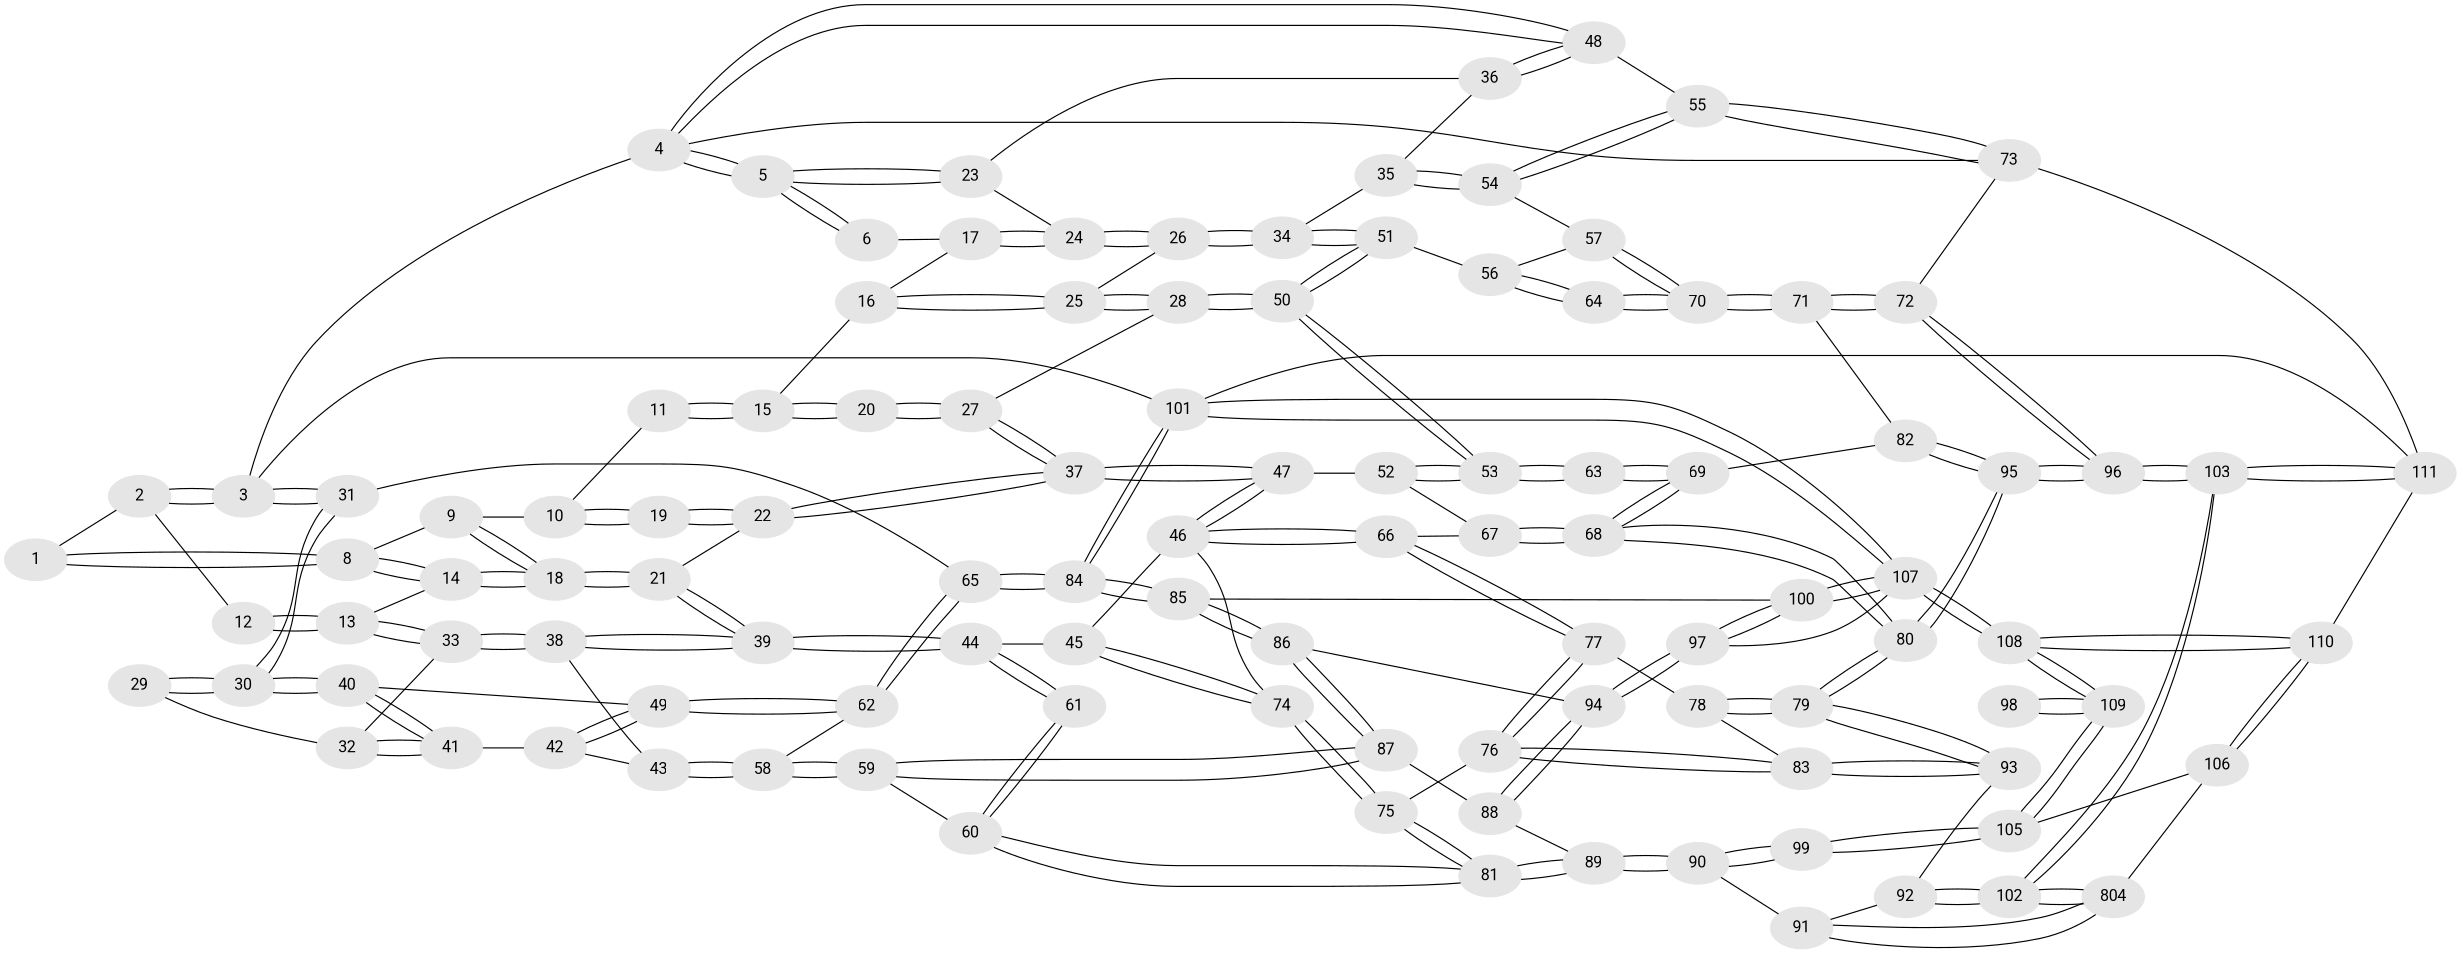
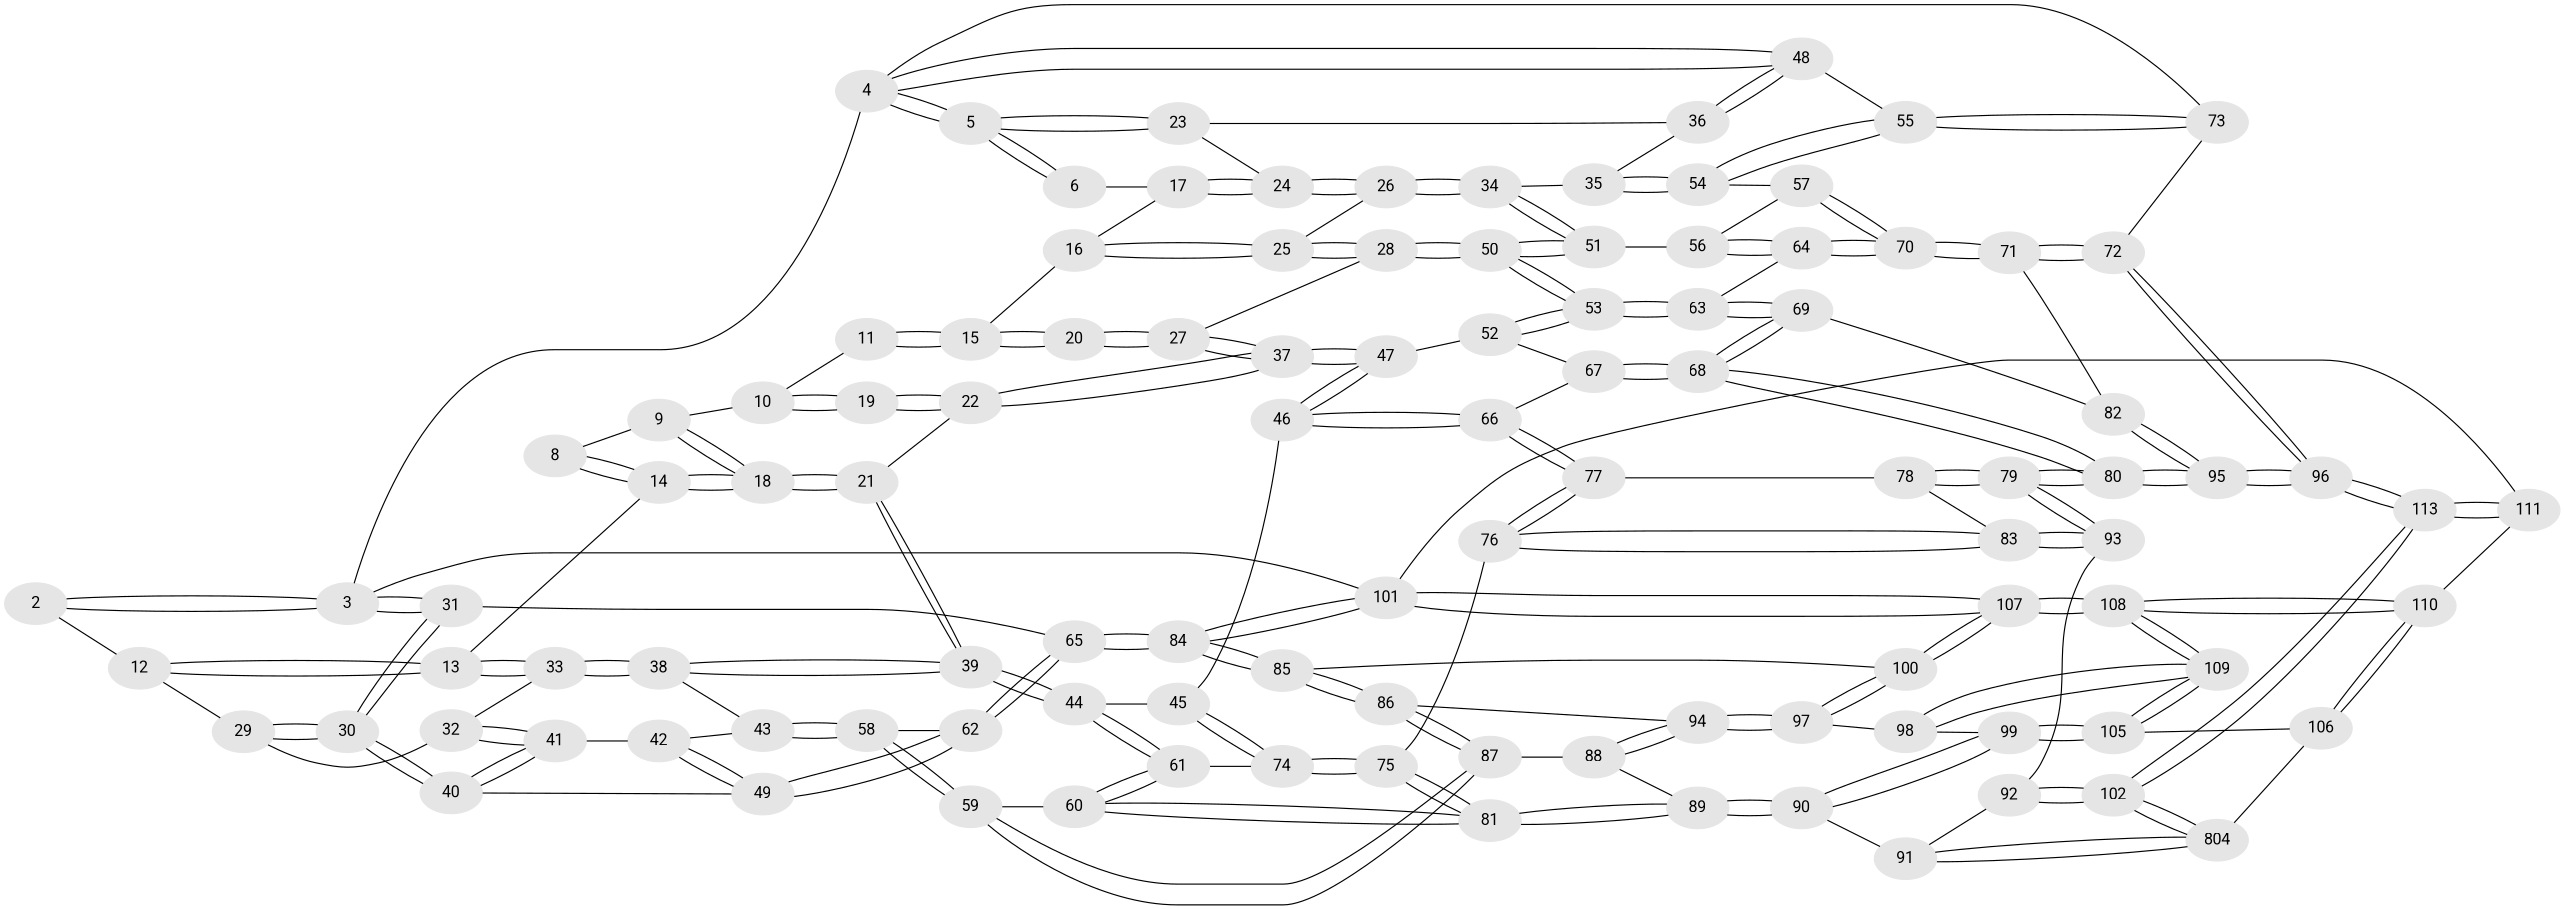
edge "73" -- "111": removed
edge "64" -- "63": added
node "103": label "103" -> "113"
node "1": removed
edge "46" -- "74": now "61" -- "74"
edge "107" -- "97": now "98" -- "97"
edge "12" -- "29": added
edge "98" -- "99": added
